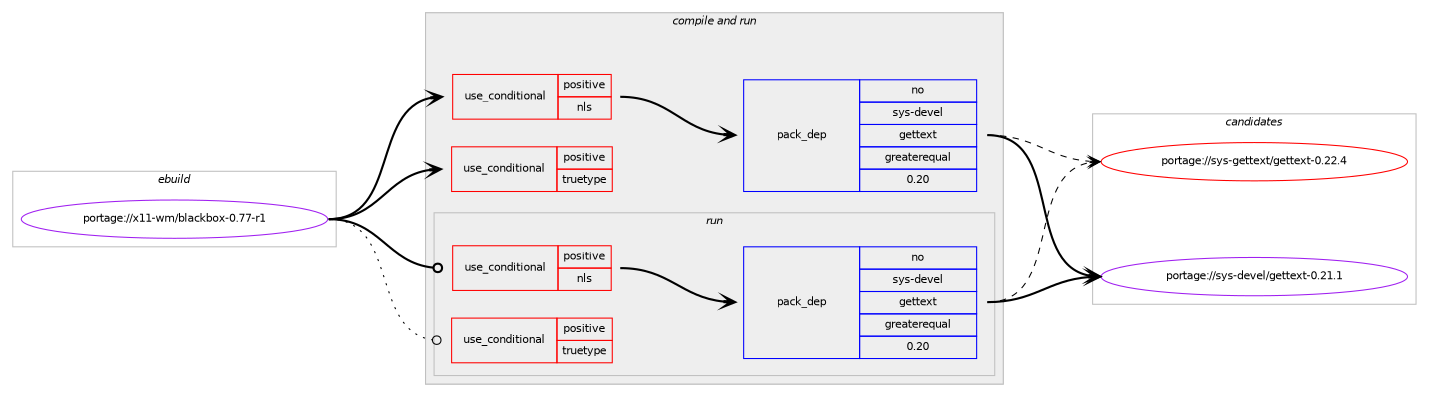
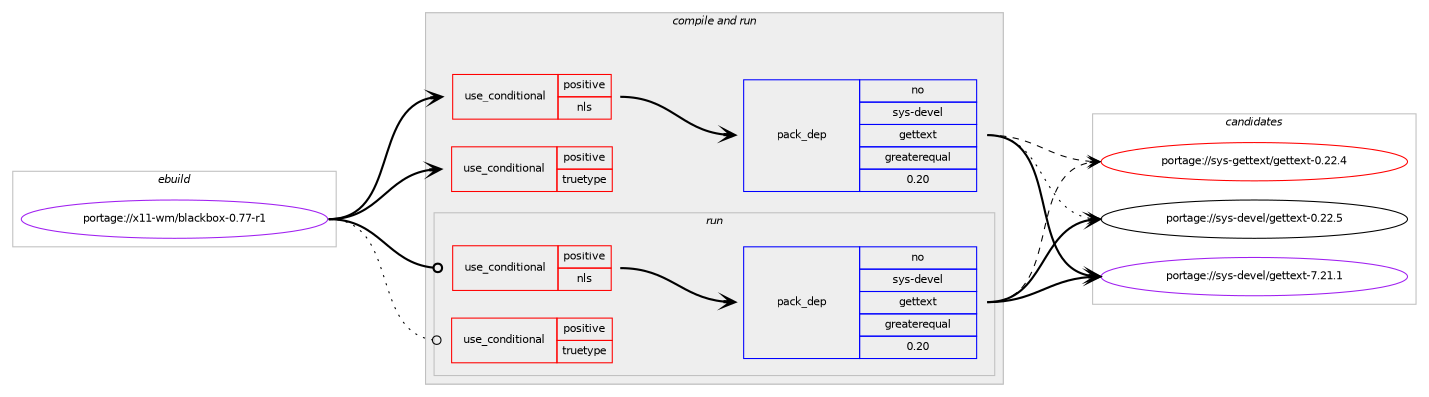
node "portage://sys-devel/gettext-0.22.5": added
node "portage://sys-devel/gettext-0.21.1": label "portage://sys-devel/gettext-0.21.1" -> "portage://sys-devel/gettext-7.21.1"
